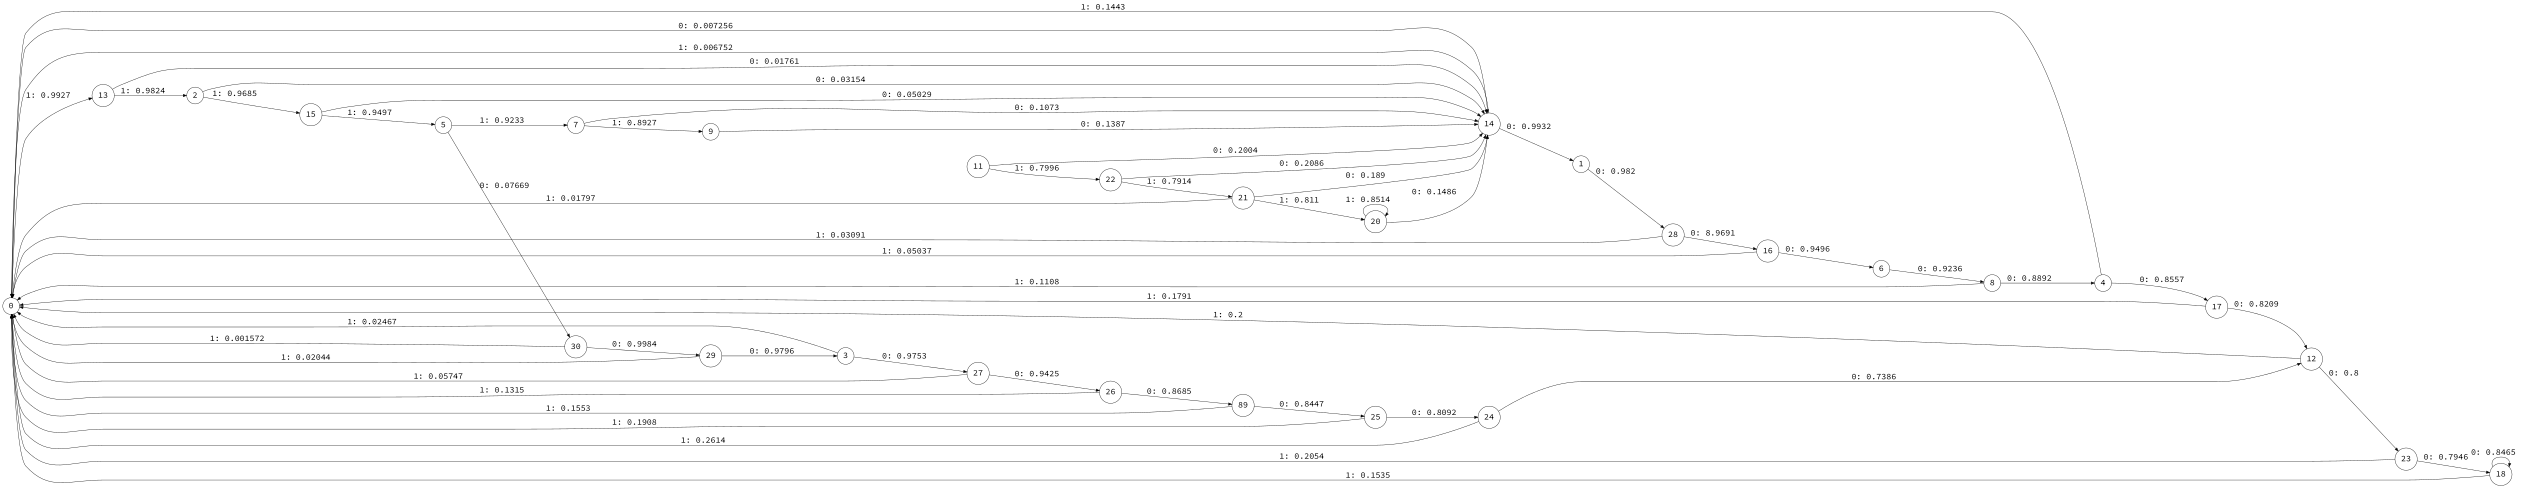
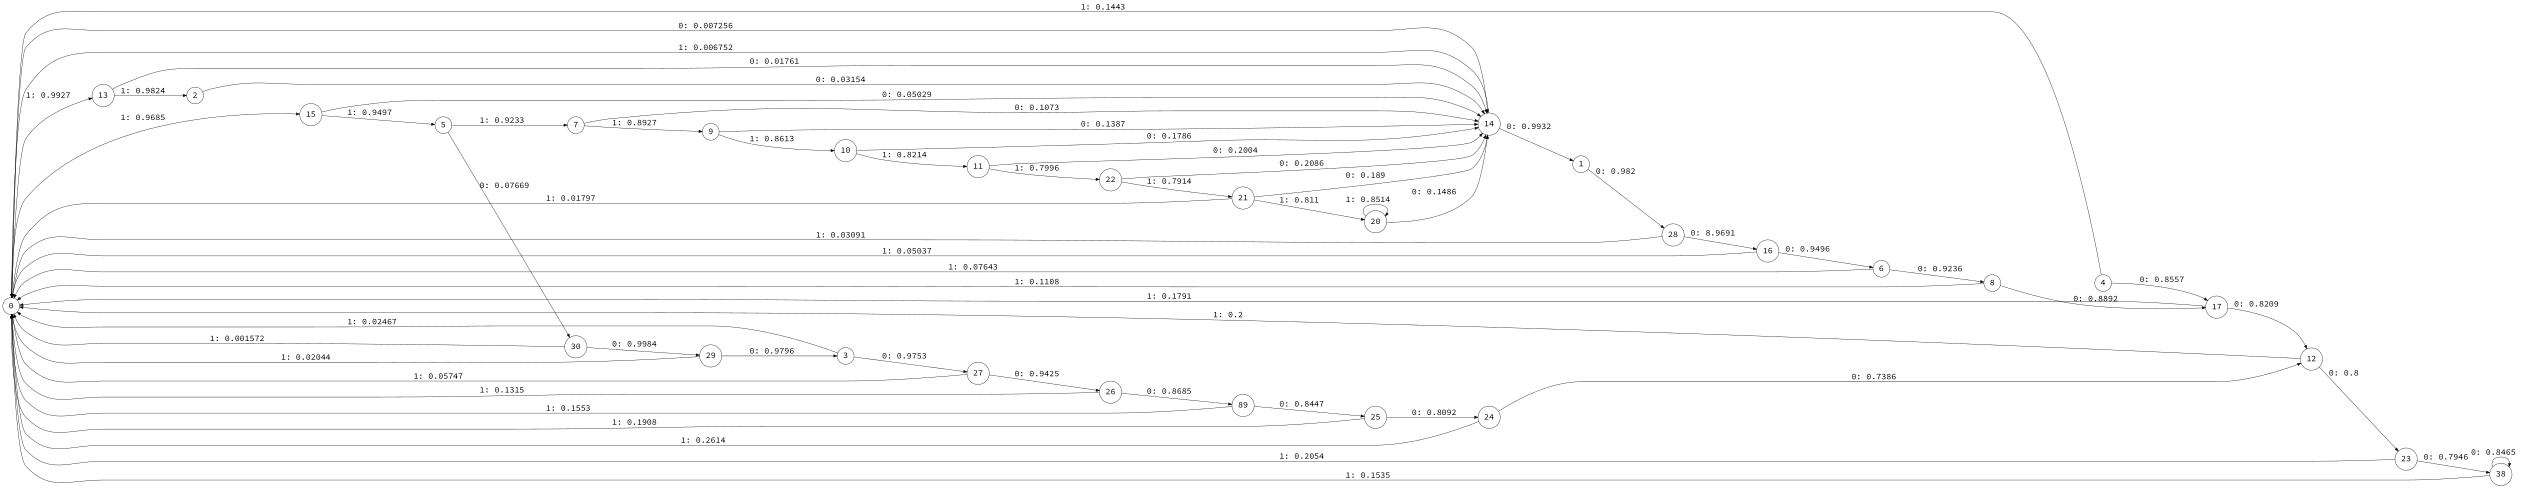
edge "2" -> "15": now "0" -> "15"
node "10": added
edge "6" -> "0": added, label "1: 0.07643"
edge "8" -> "4": now "8" -> "17"
node "18": label "18" -> "38"
